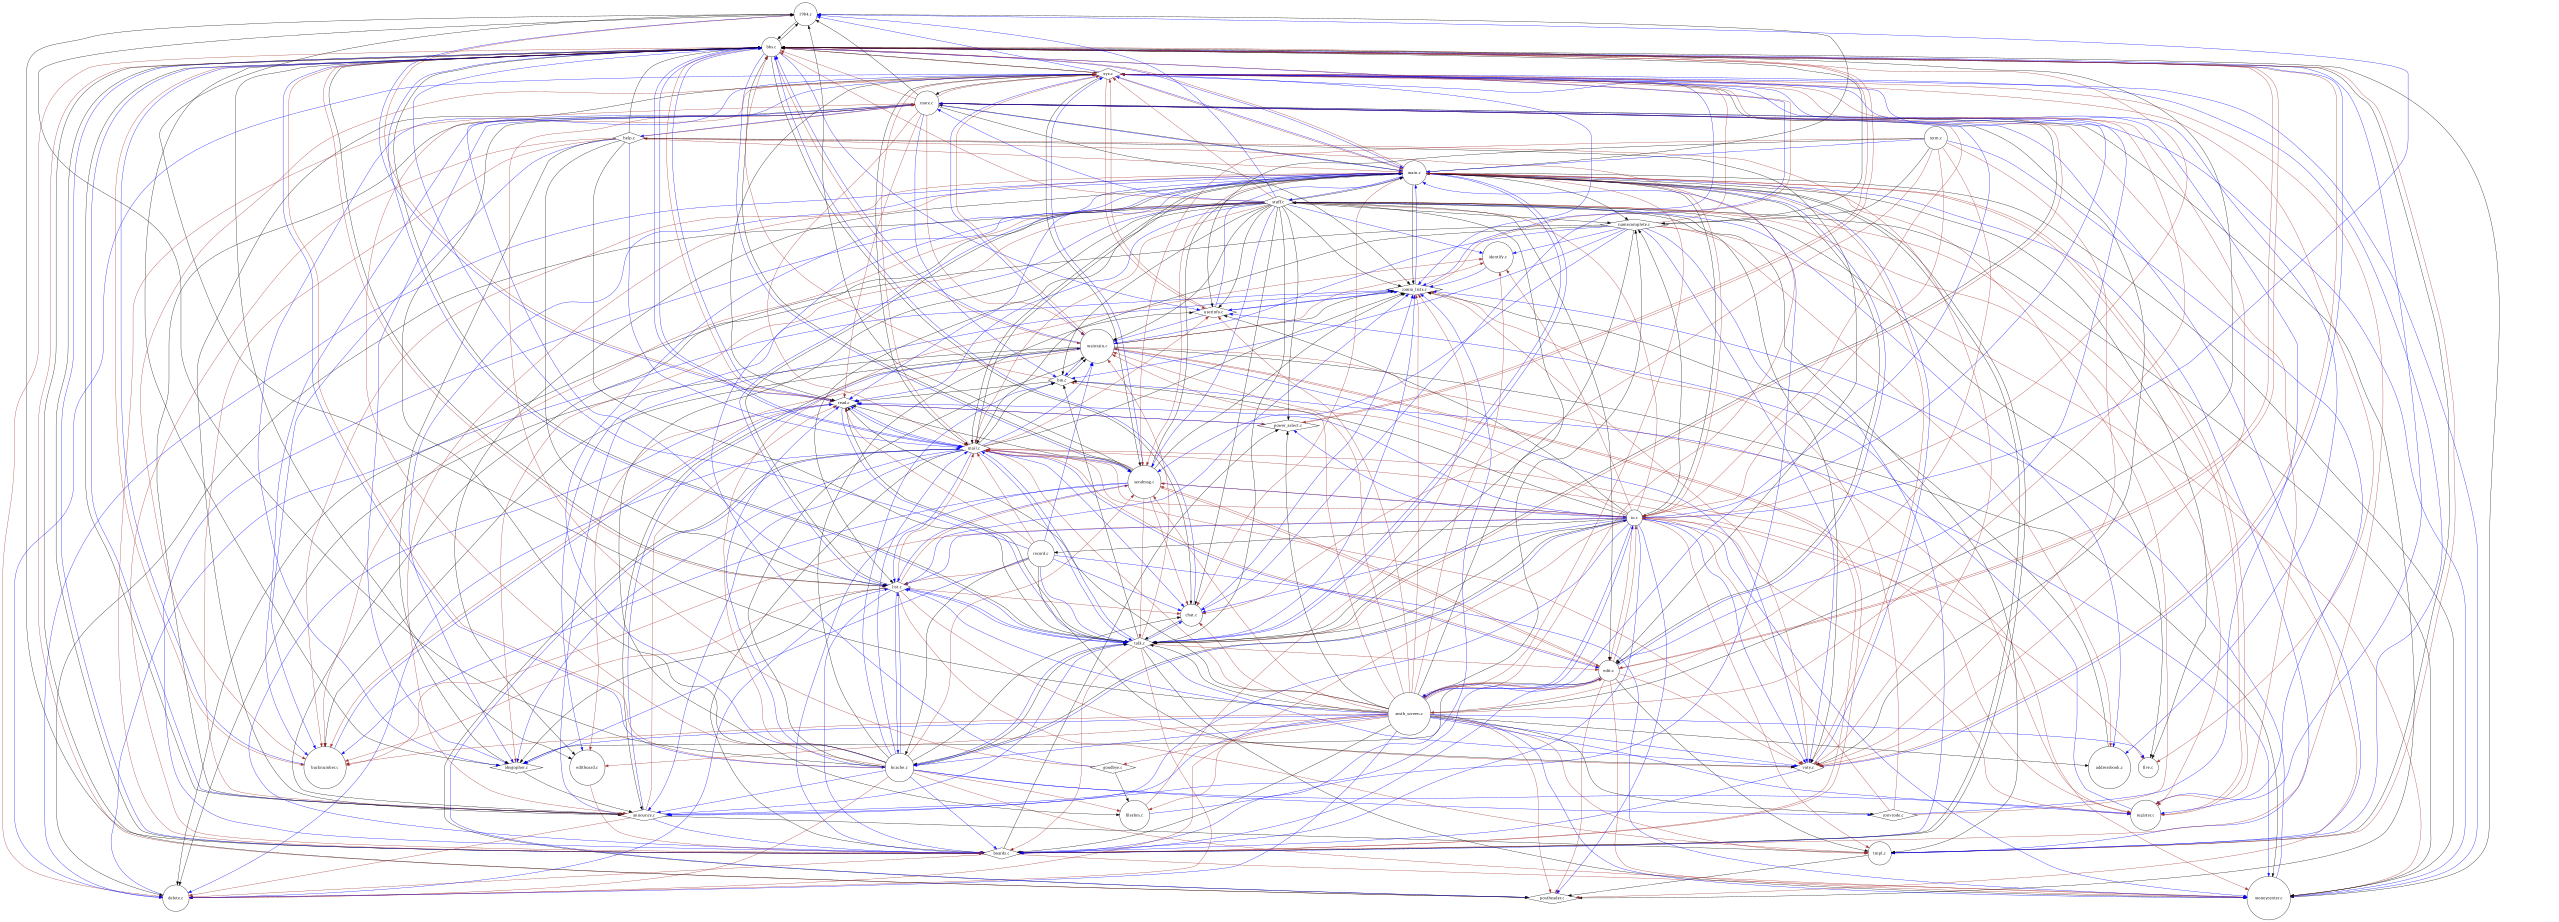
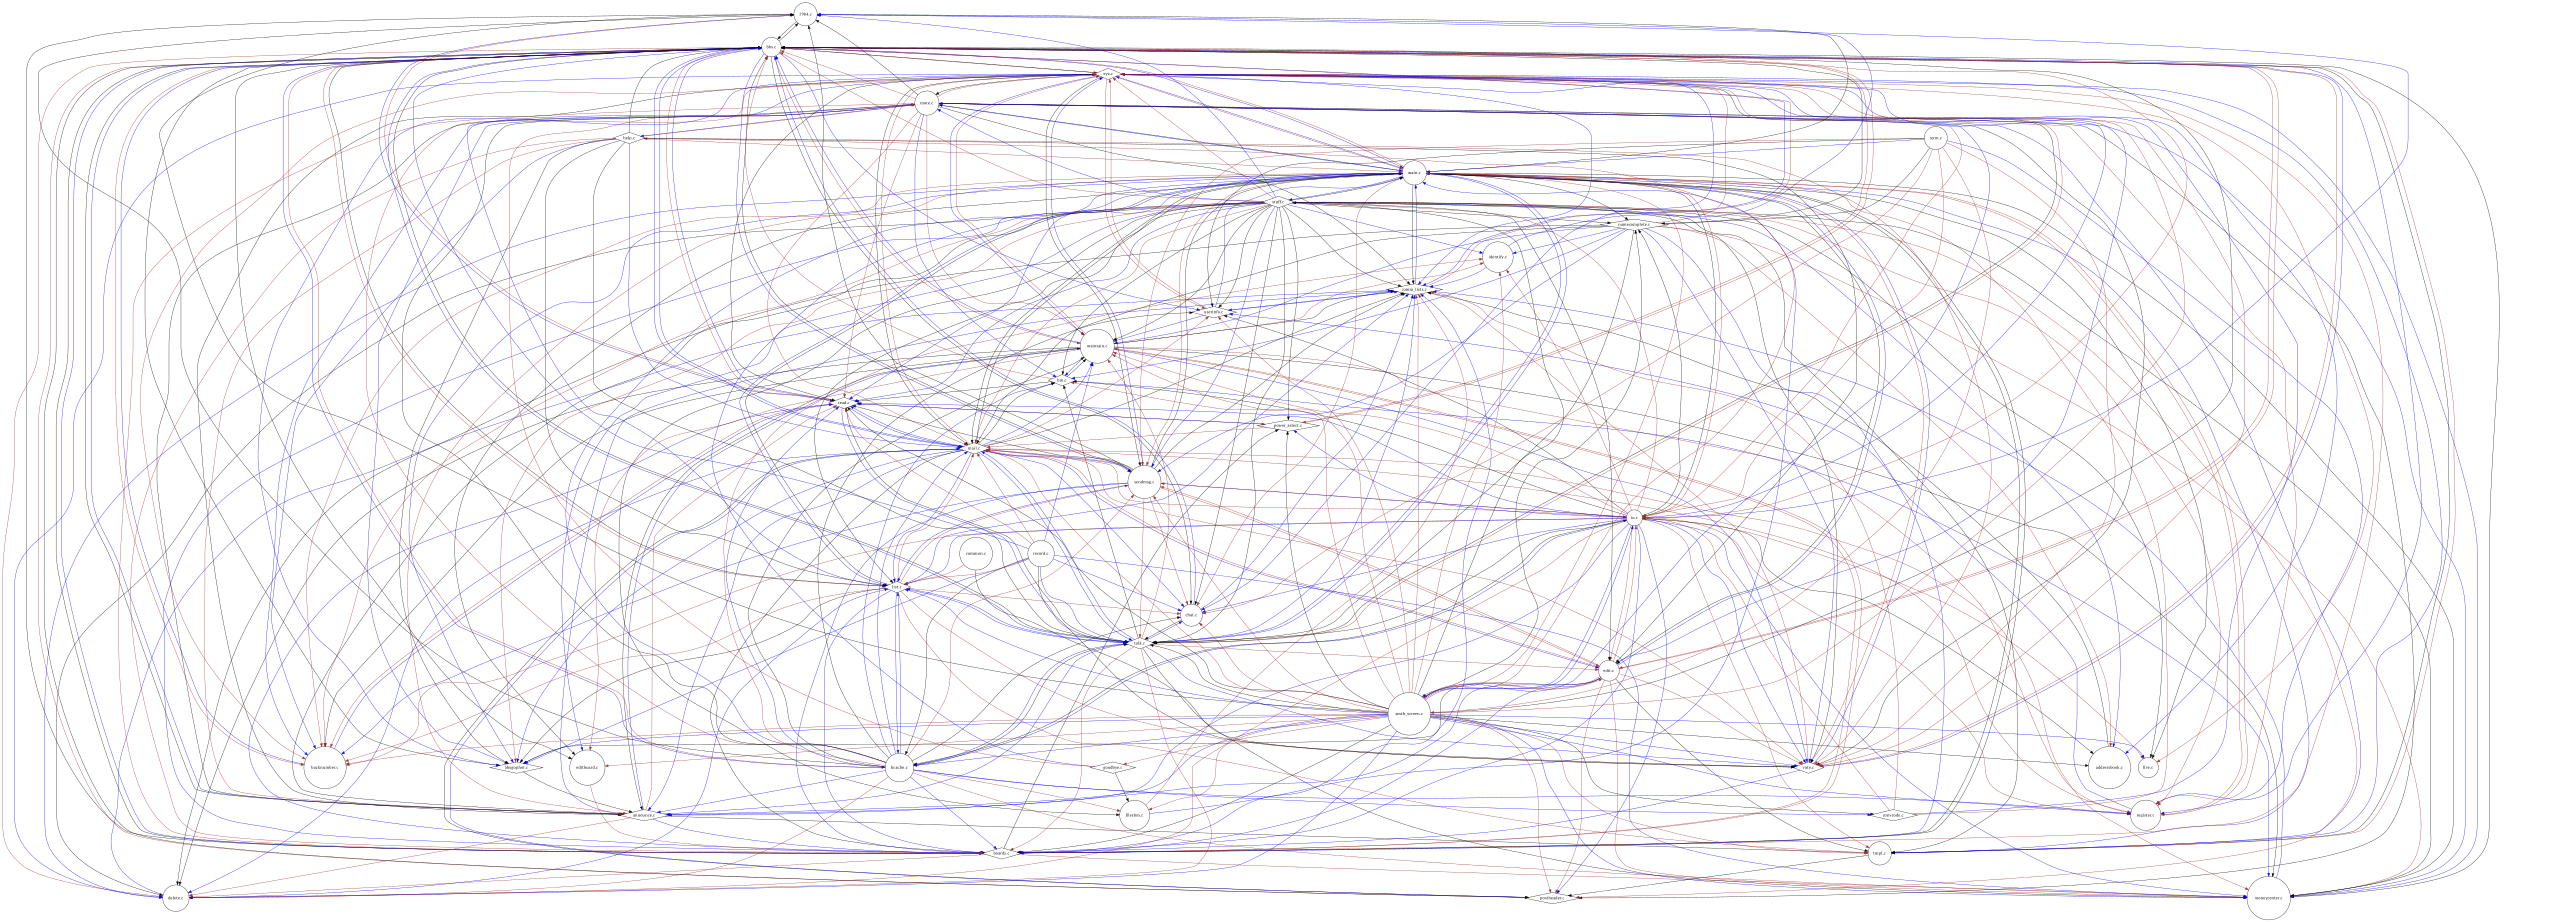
edge "xyz.c" -> "1984.c": now "identify.c" -> "1984.c"
edge "power_select.c" -> "mail.c": added
edge "io.c" -> "record.c": now "io.c" -> "addressbook.c"
node "common.c": added
